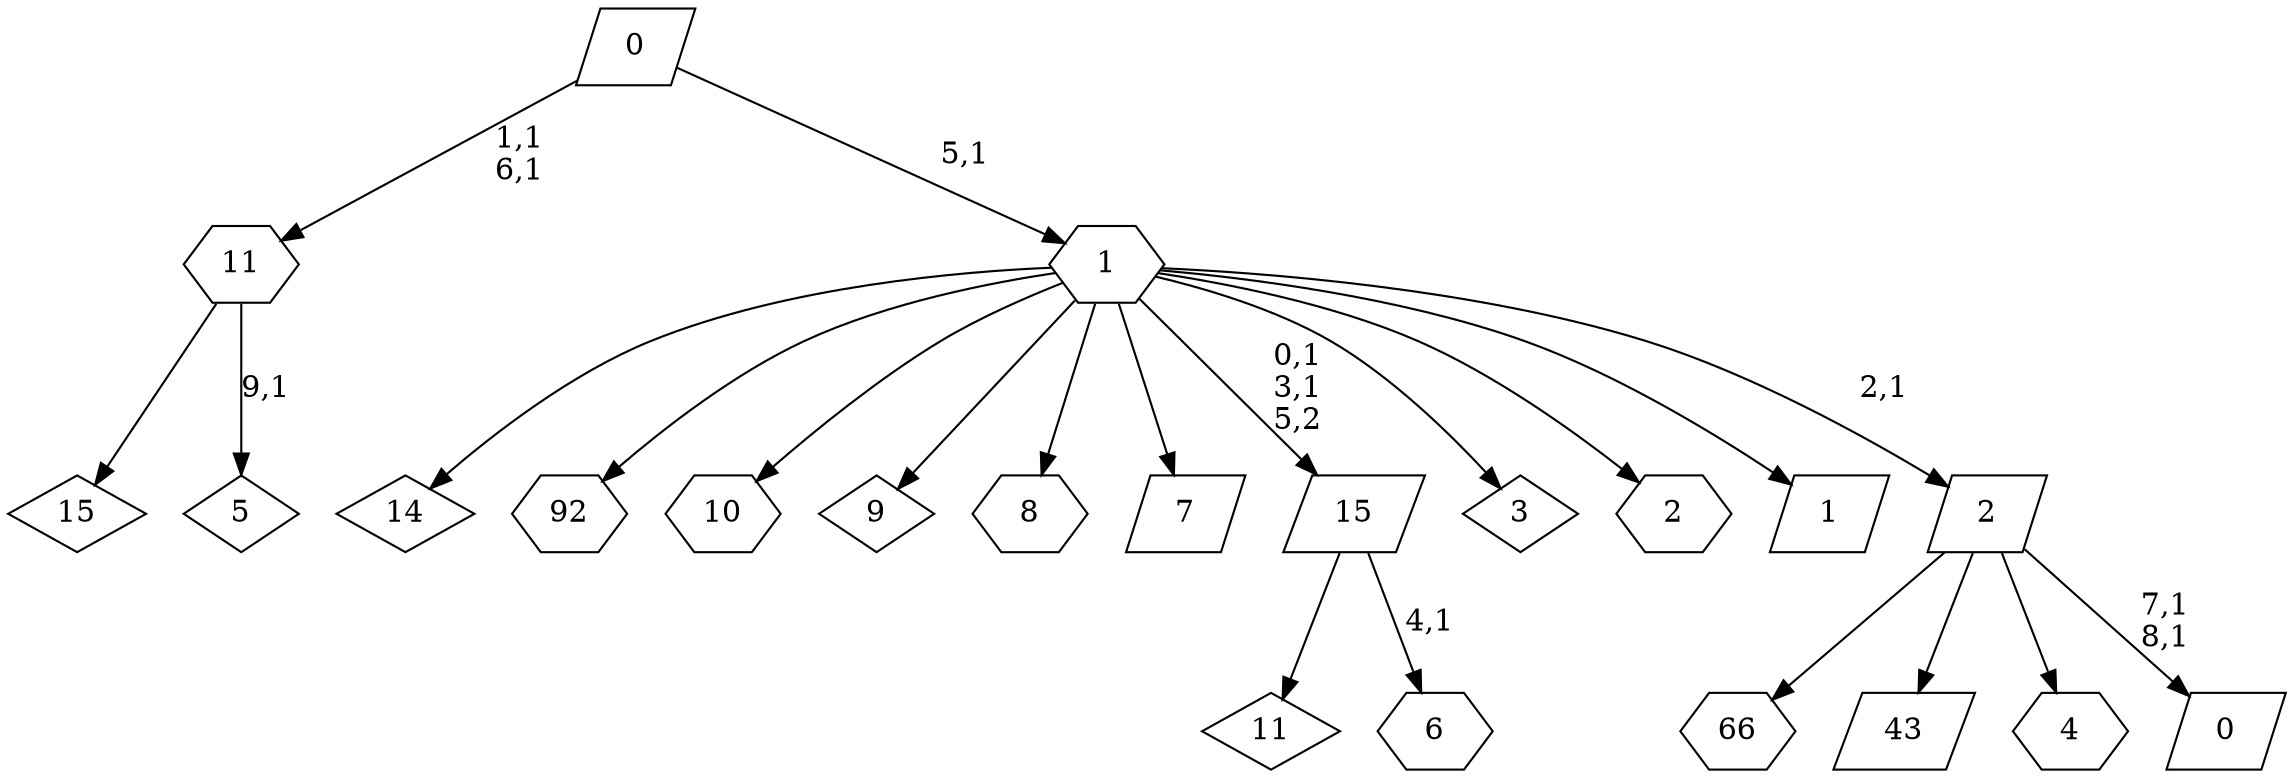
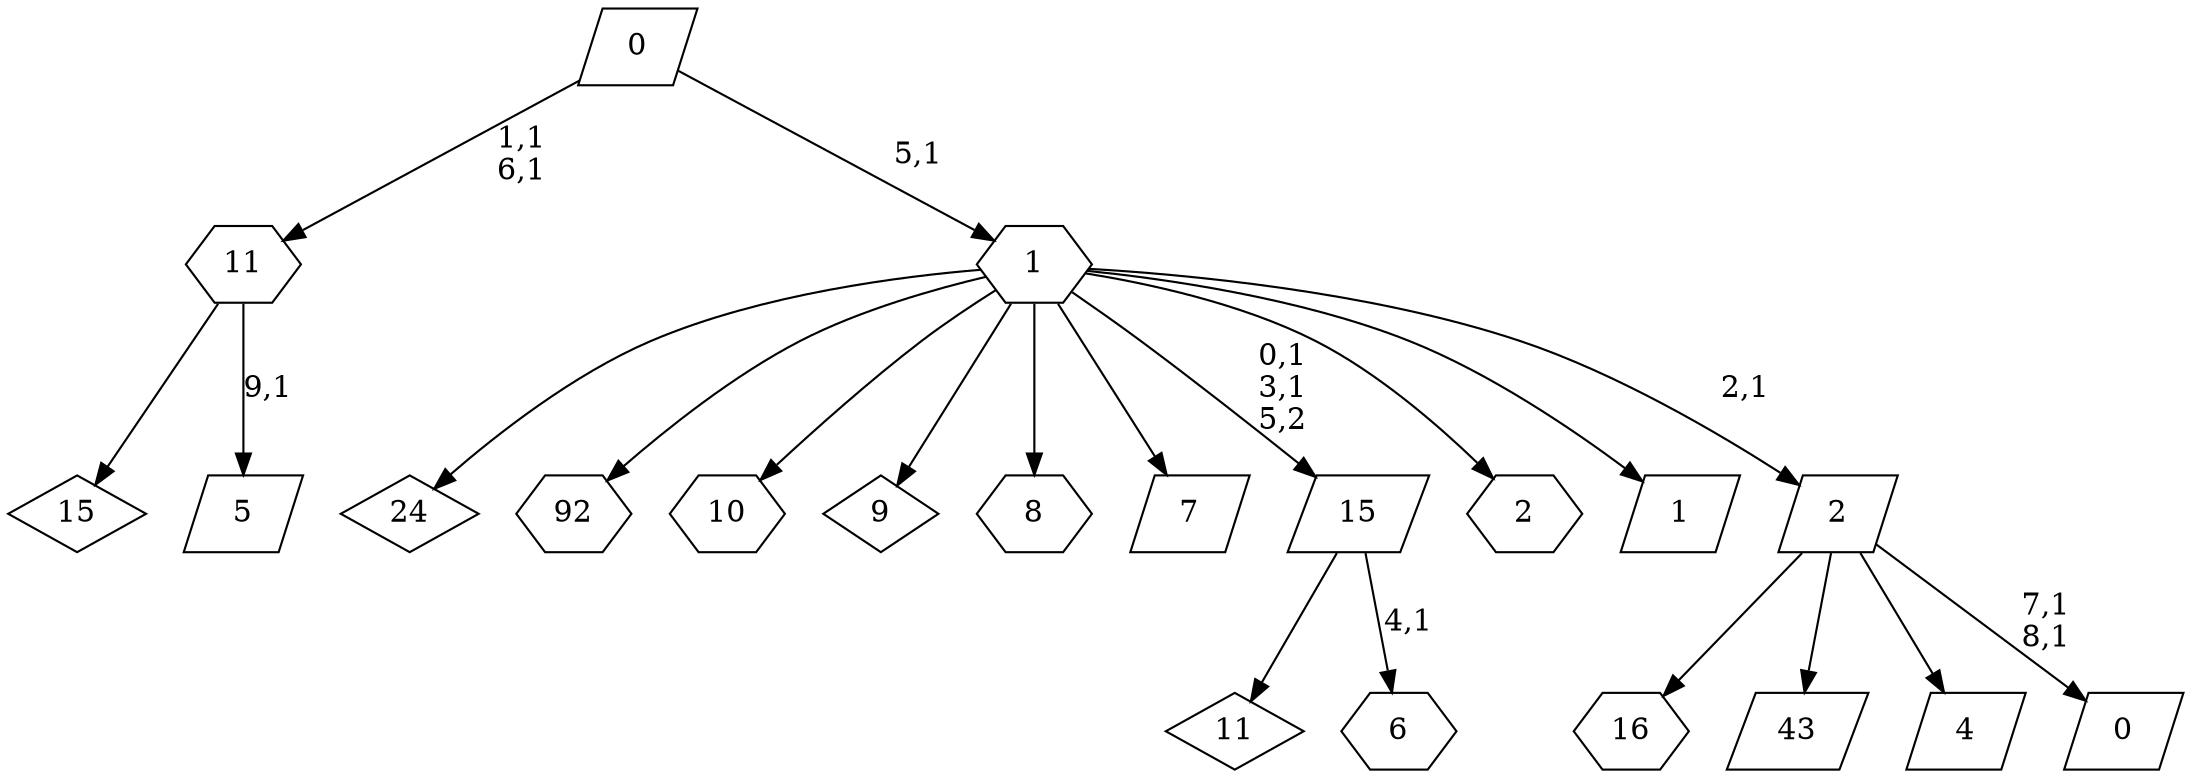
node "5": shape diamond -> parallelogram
node "14": label "14" -> "24"
node "3": removed
node "66": label "66" -> "16"
node "4": shape hexagon -> parallelogram
